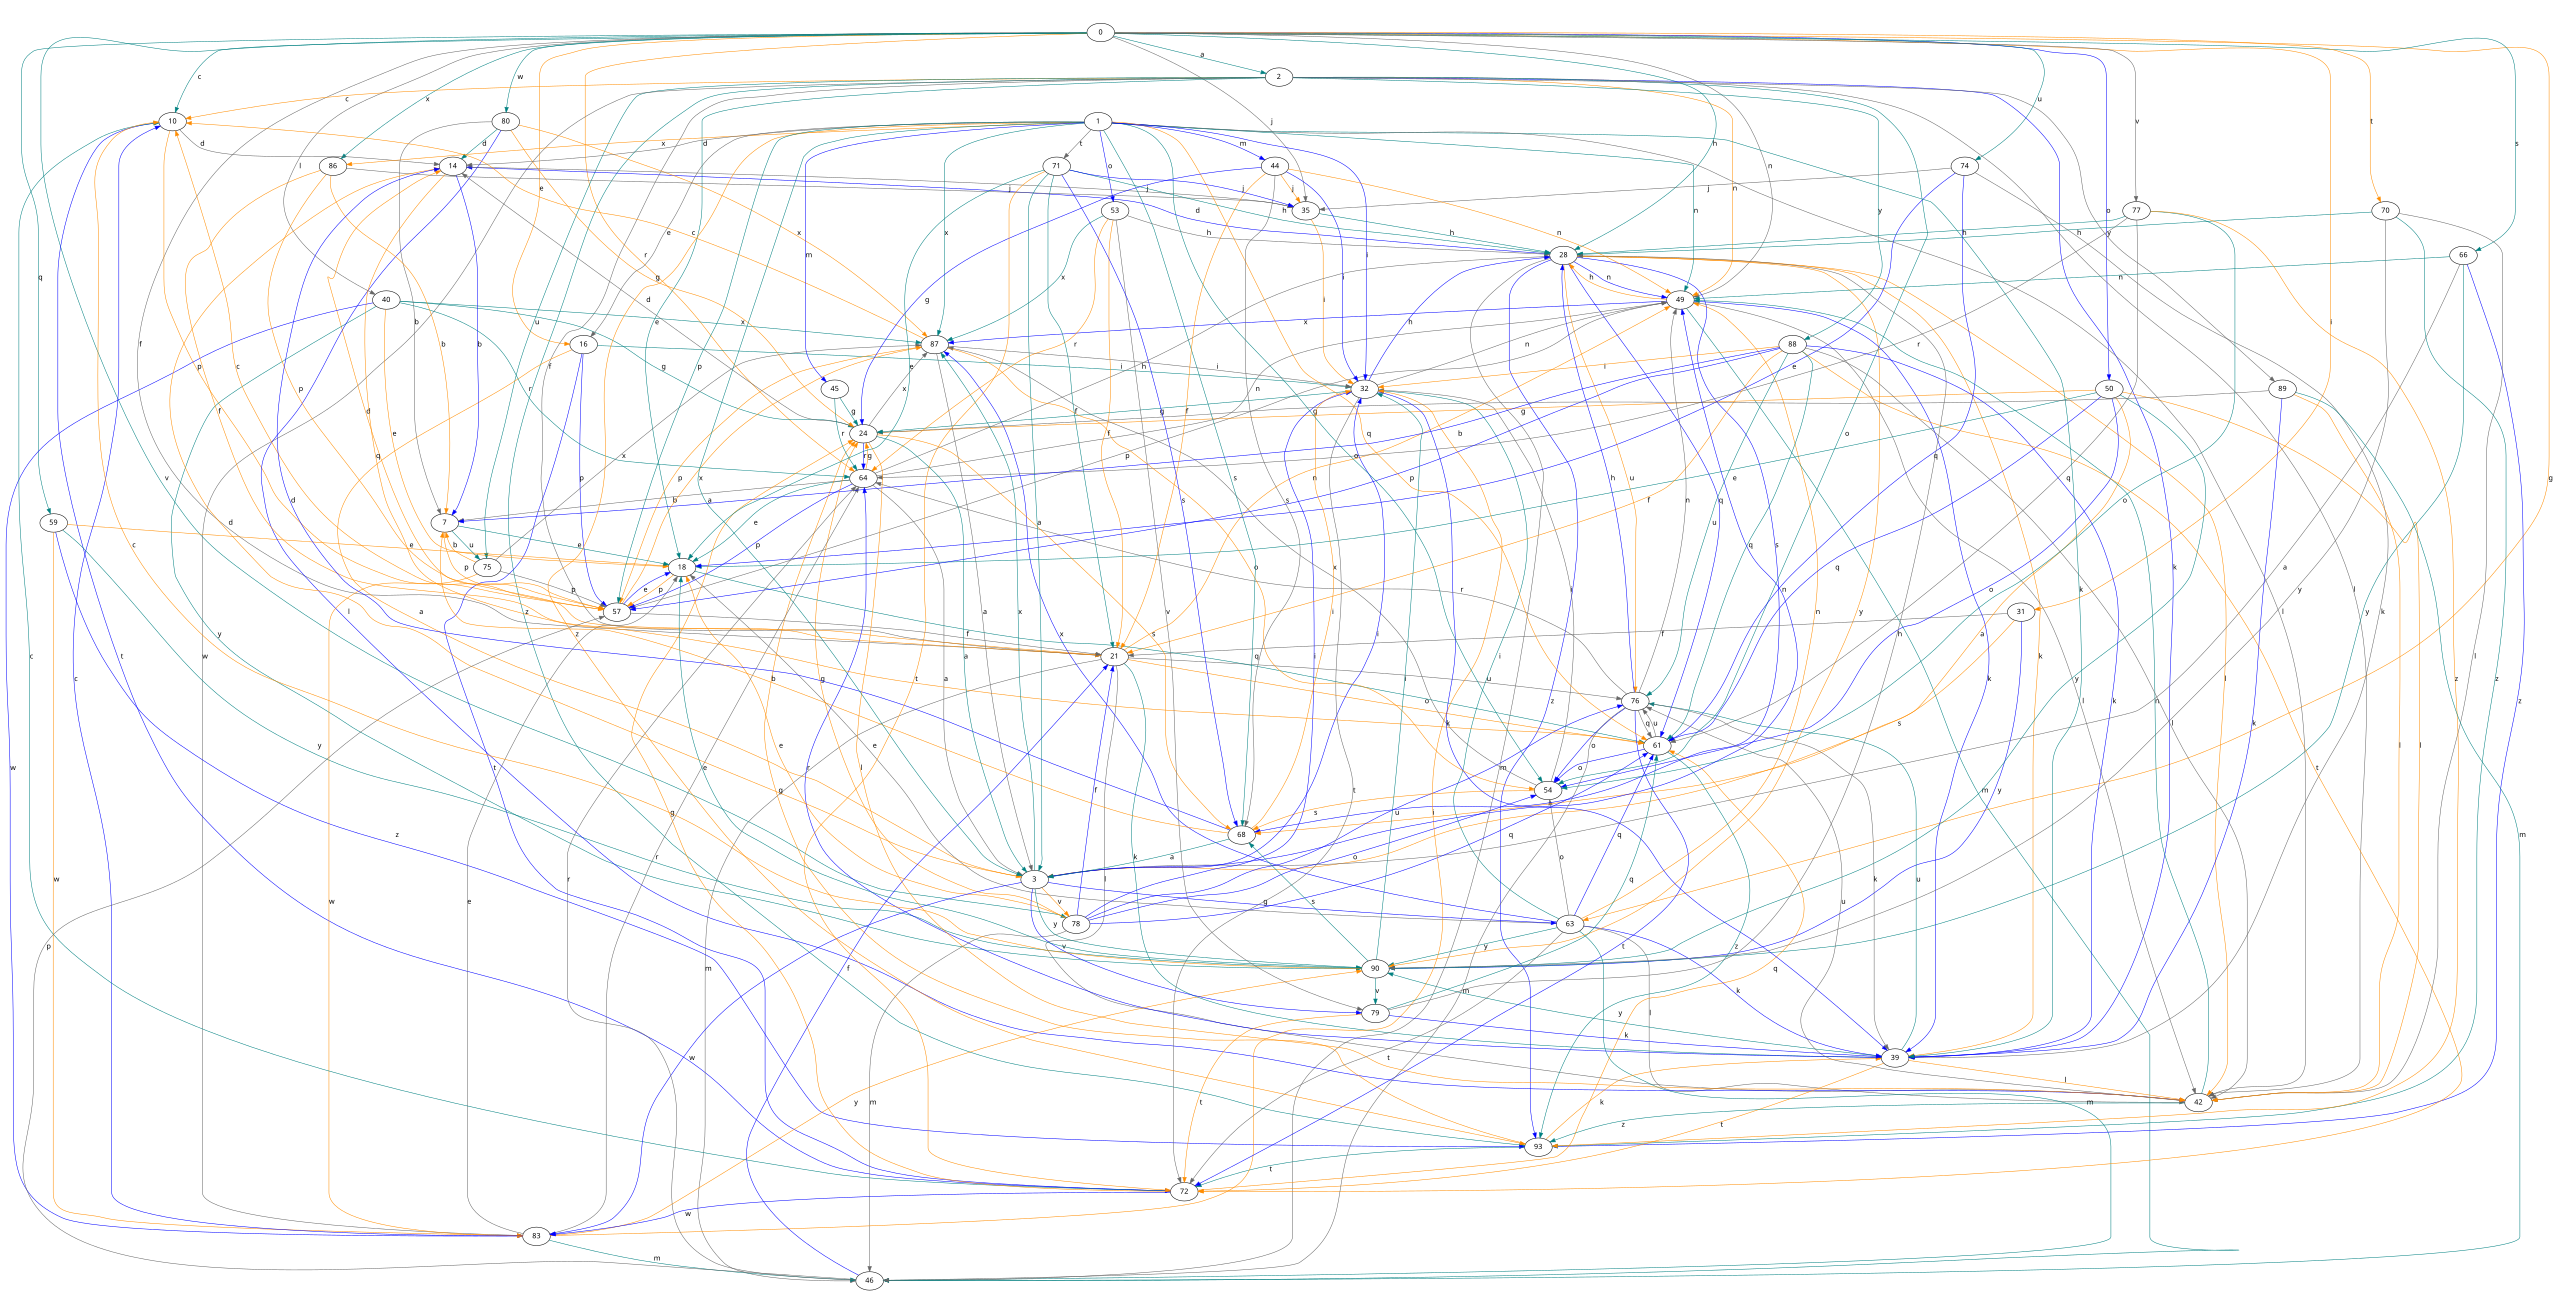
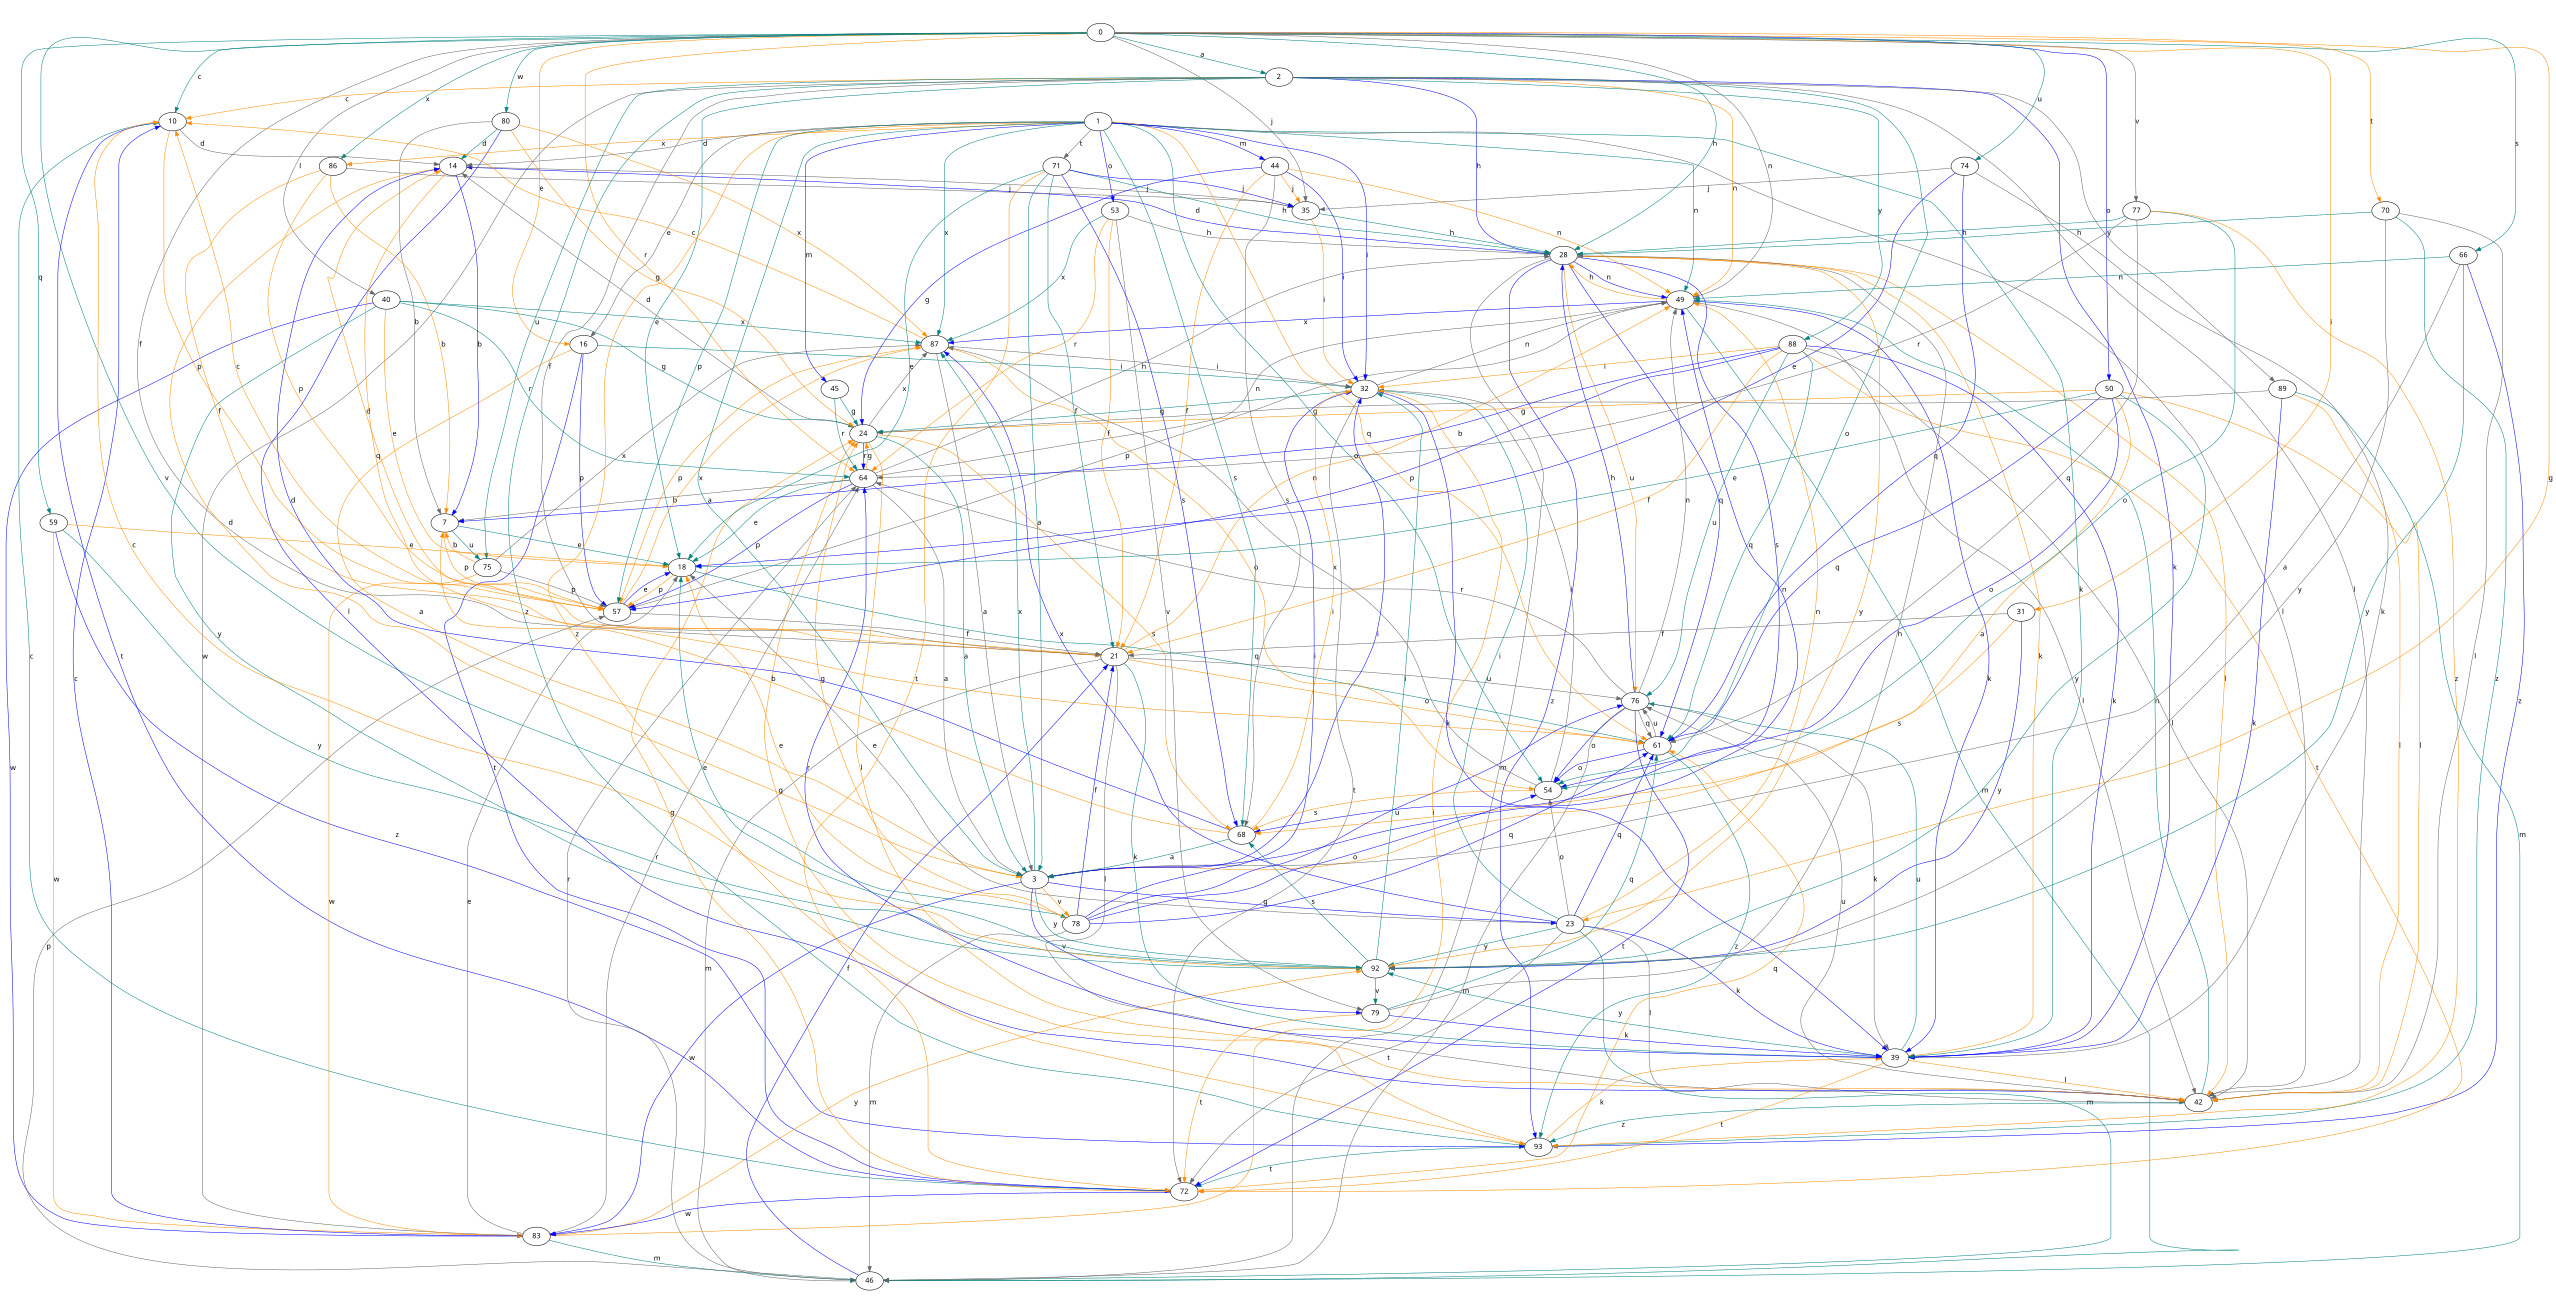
edge "32" -> "28": now "2" -> "28"
node "63": label "63" -> "23"
node "90": label "90" -> "92"
